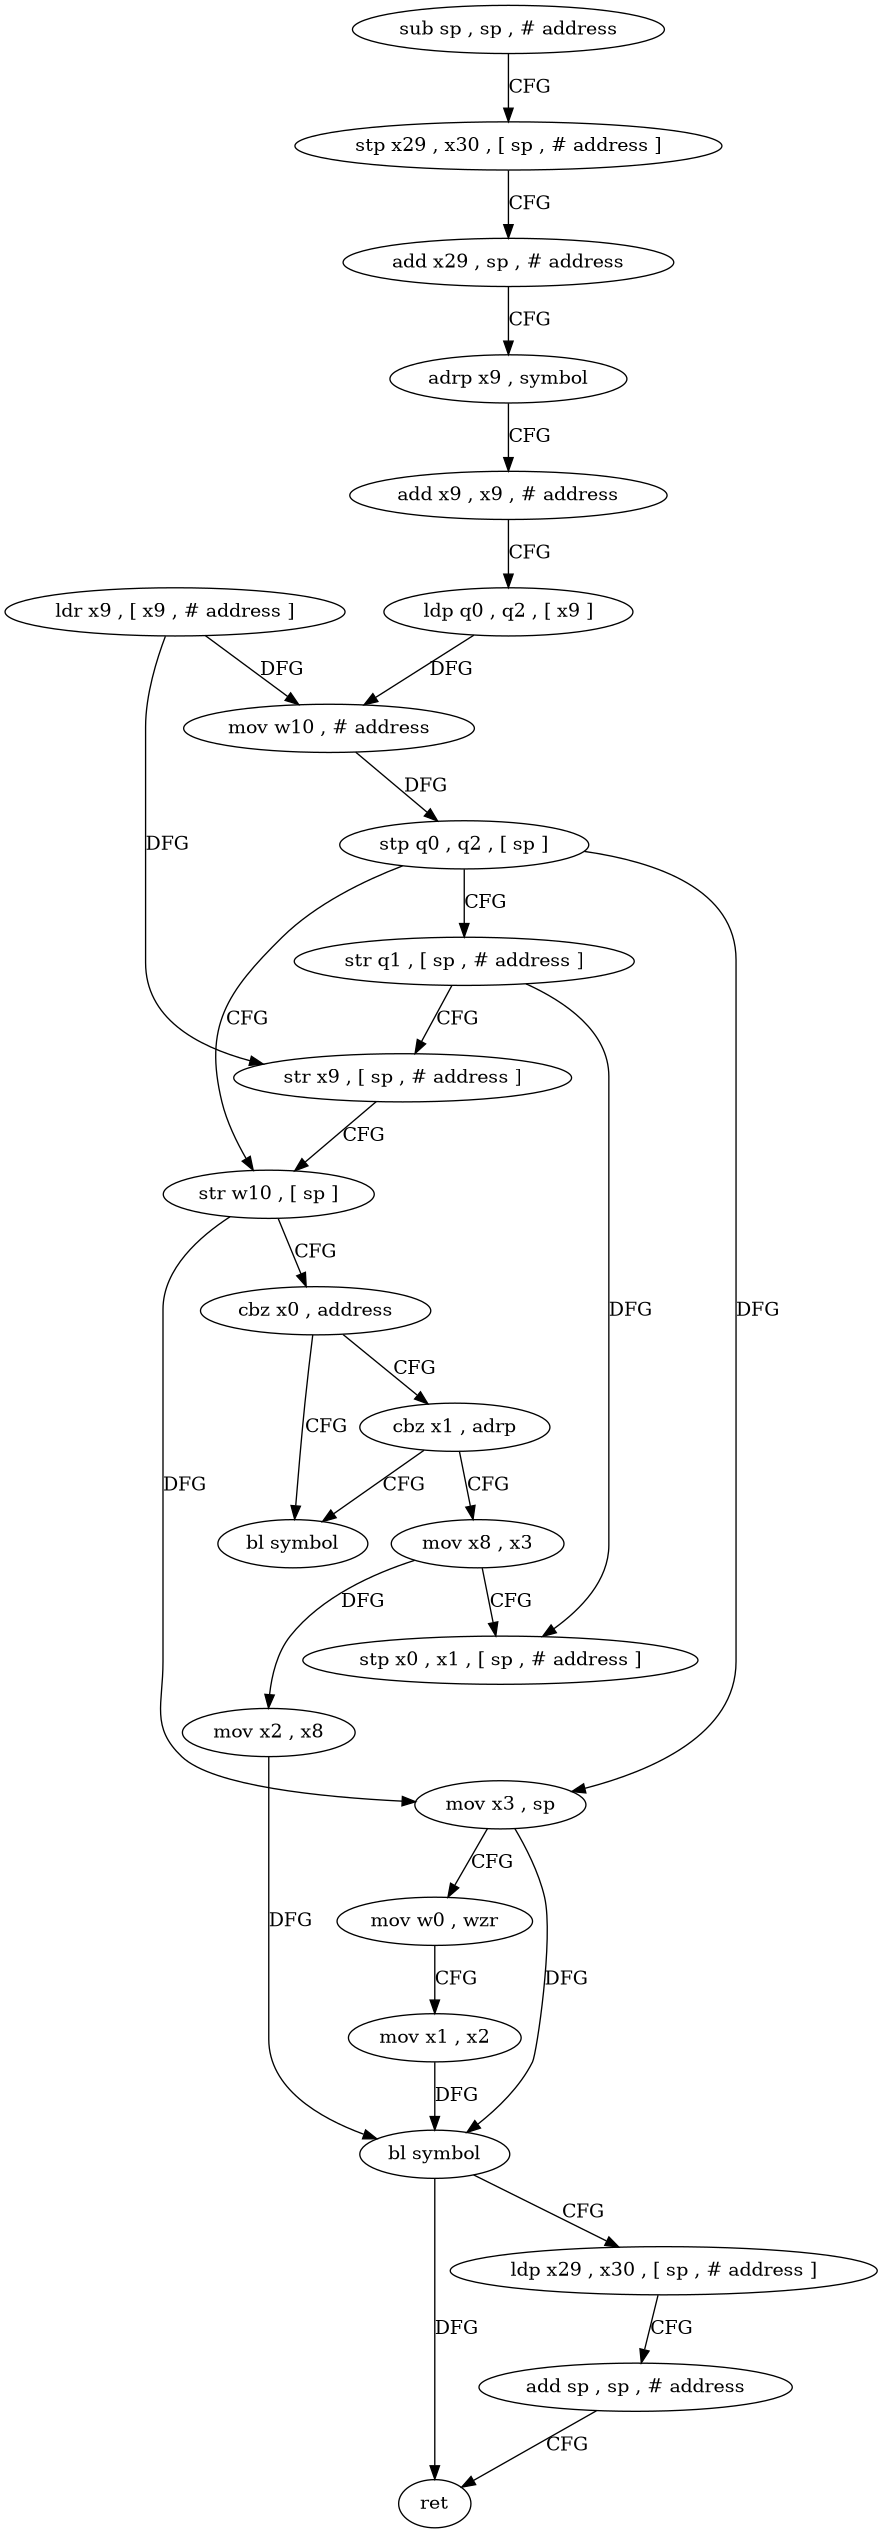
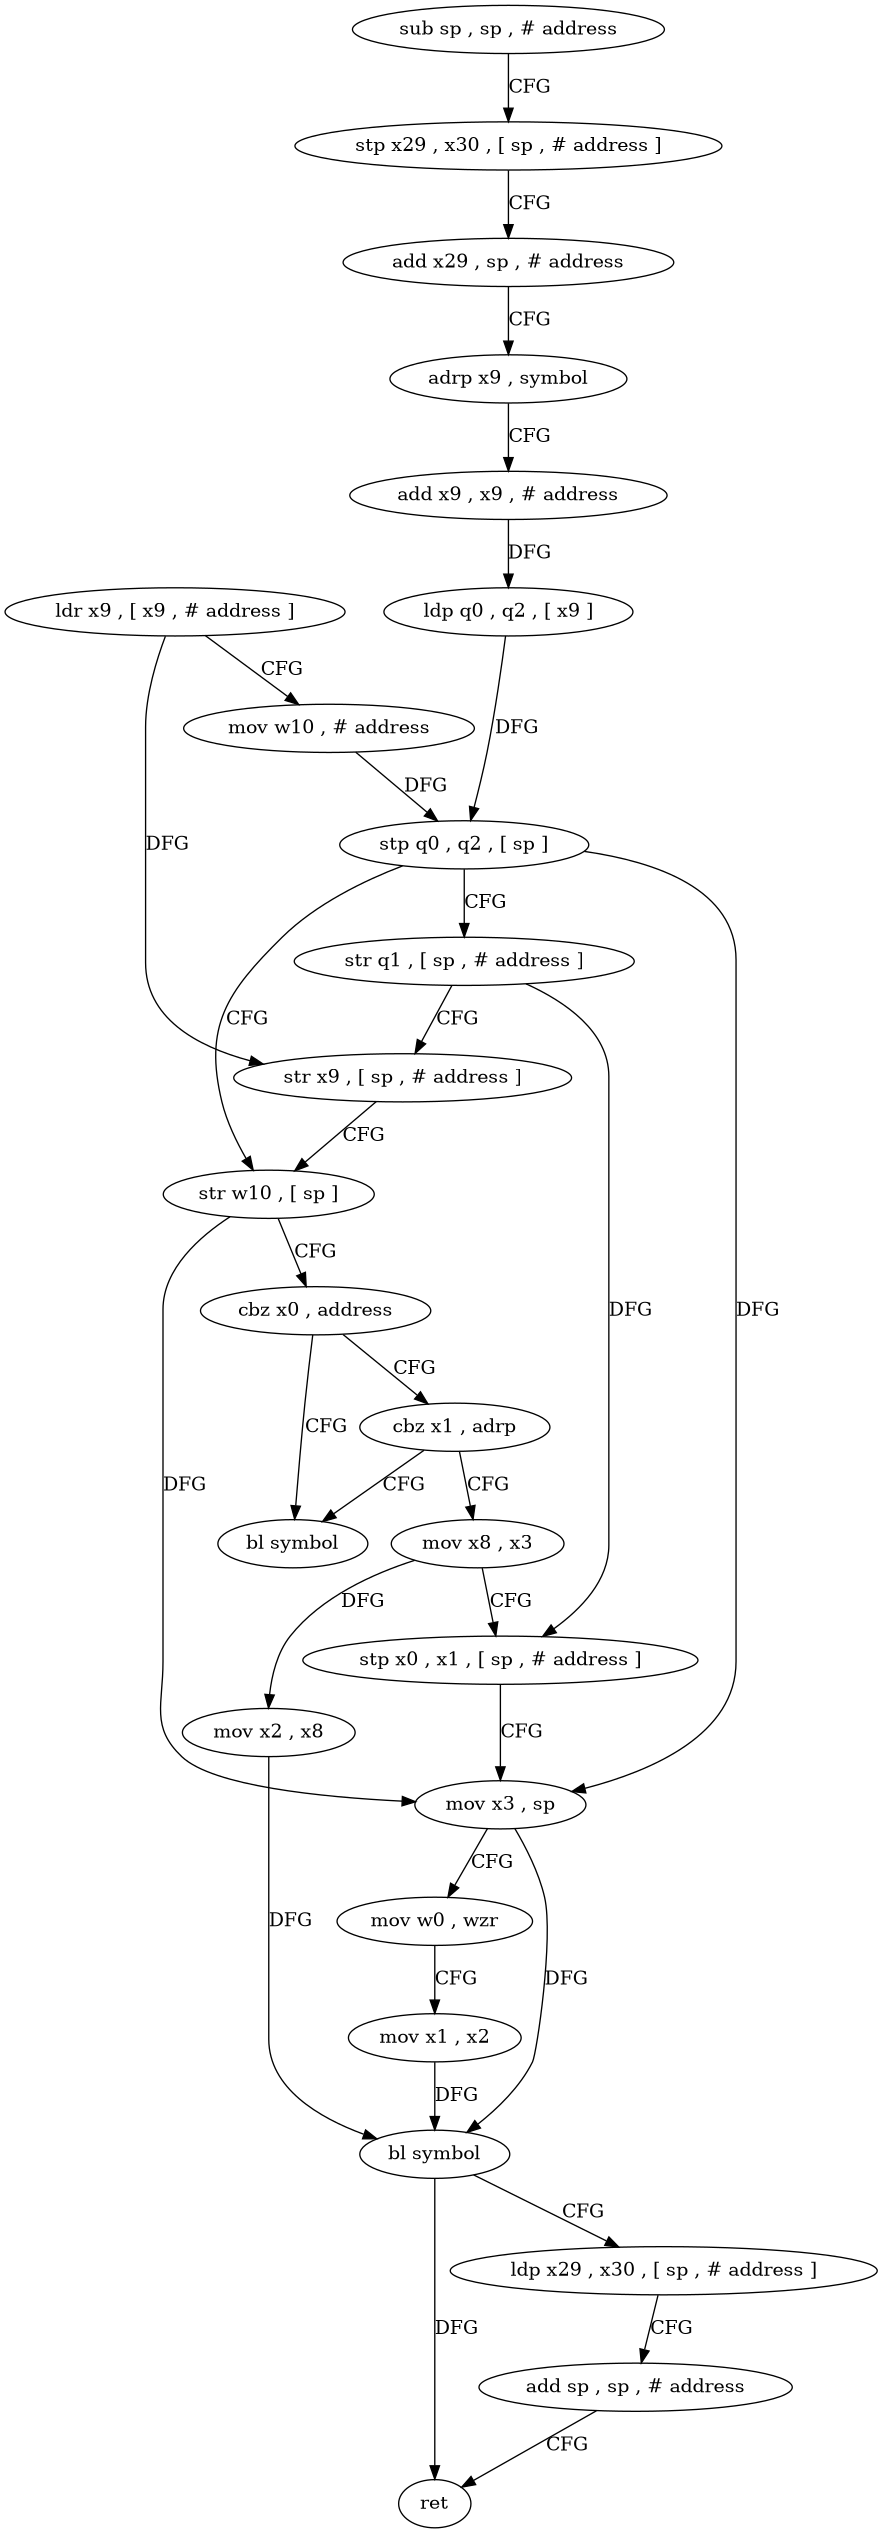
edge "add x9 , x9 , # address" -> "ldp q0 , q2 , [ x9 ]": label "CFG" -> "DFG"
edge "ldp q0 , q2 , [ x9 ]" -> "mov w10 , # address": now "ldp q0 , q2 , [ x9 ]" -> "stp q0 , q2 , [ sp ]"
edge "ldr x9 , [ x9 , # address ]" -> "mov w10 , # address": label "DFG" -> "CFG"
edge "stp x0 , x1 , [ sp , # address ]" -> "mov x3 , sp": added, label "CFG"
